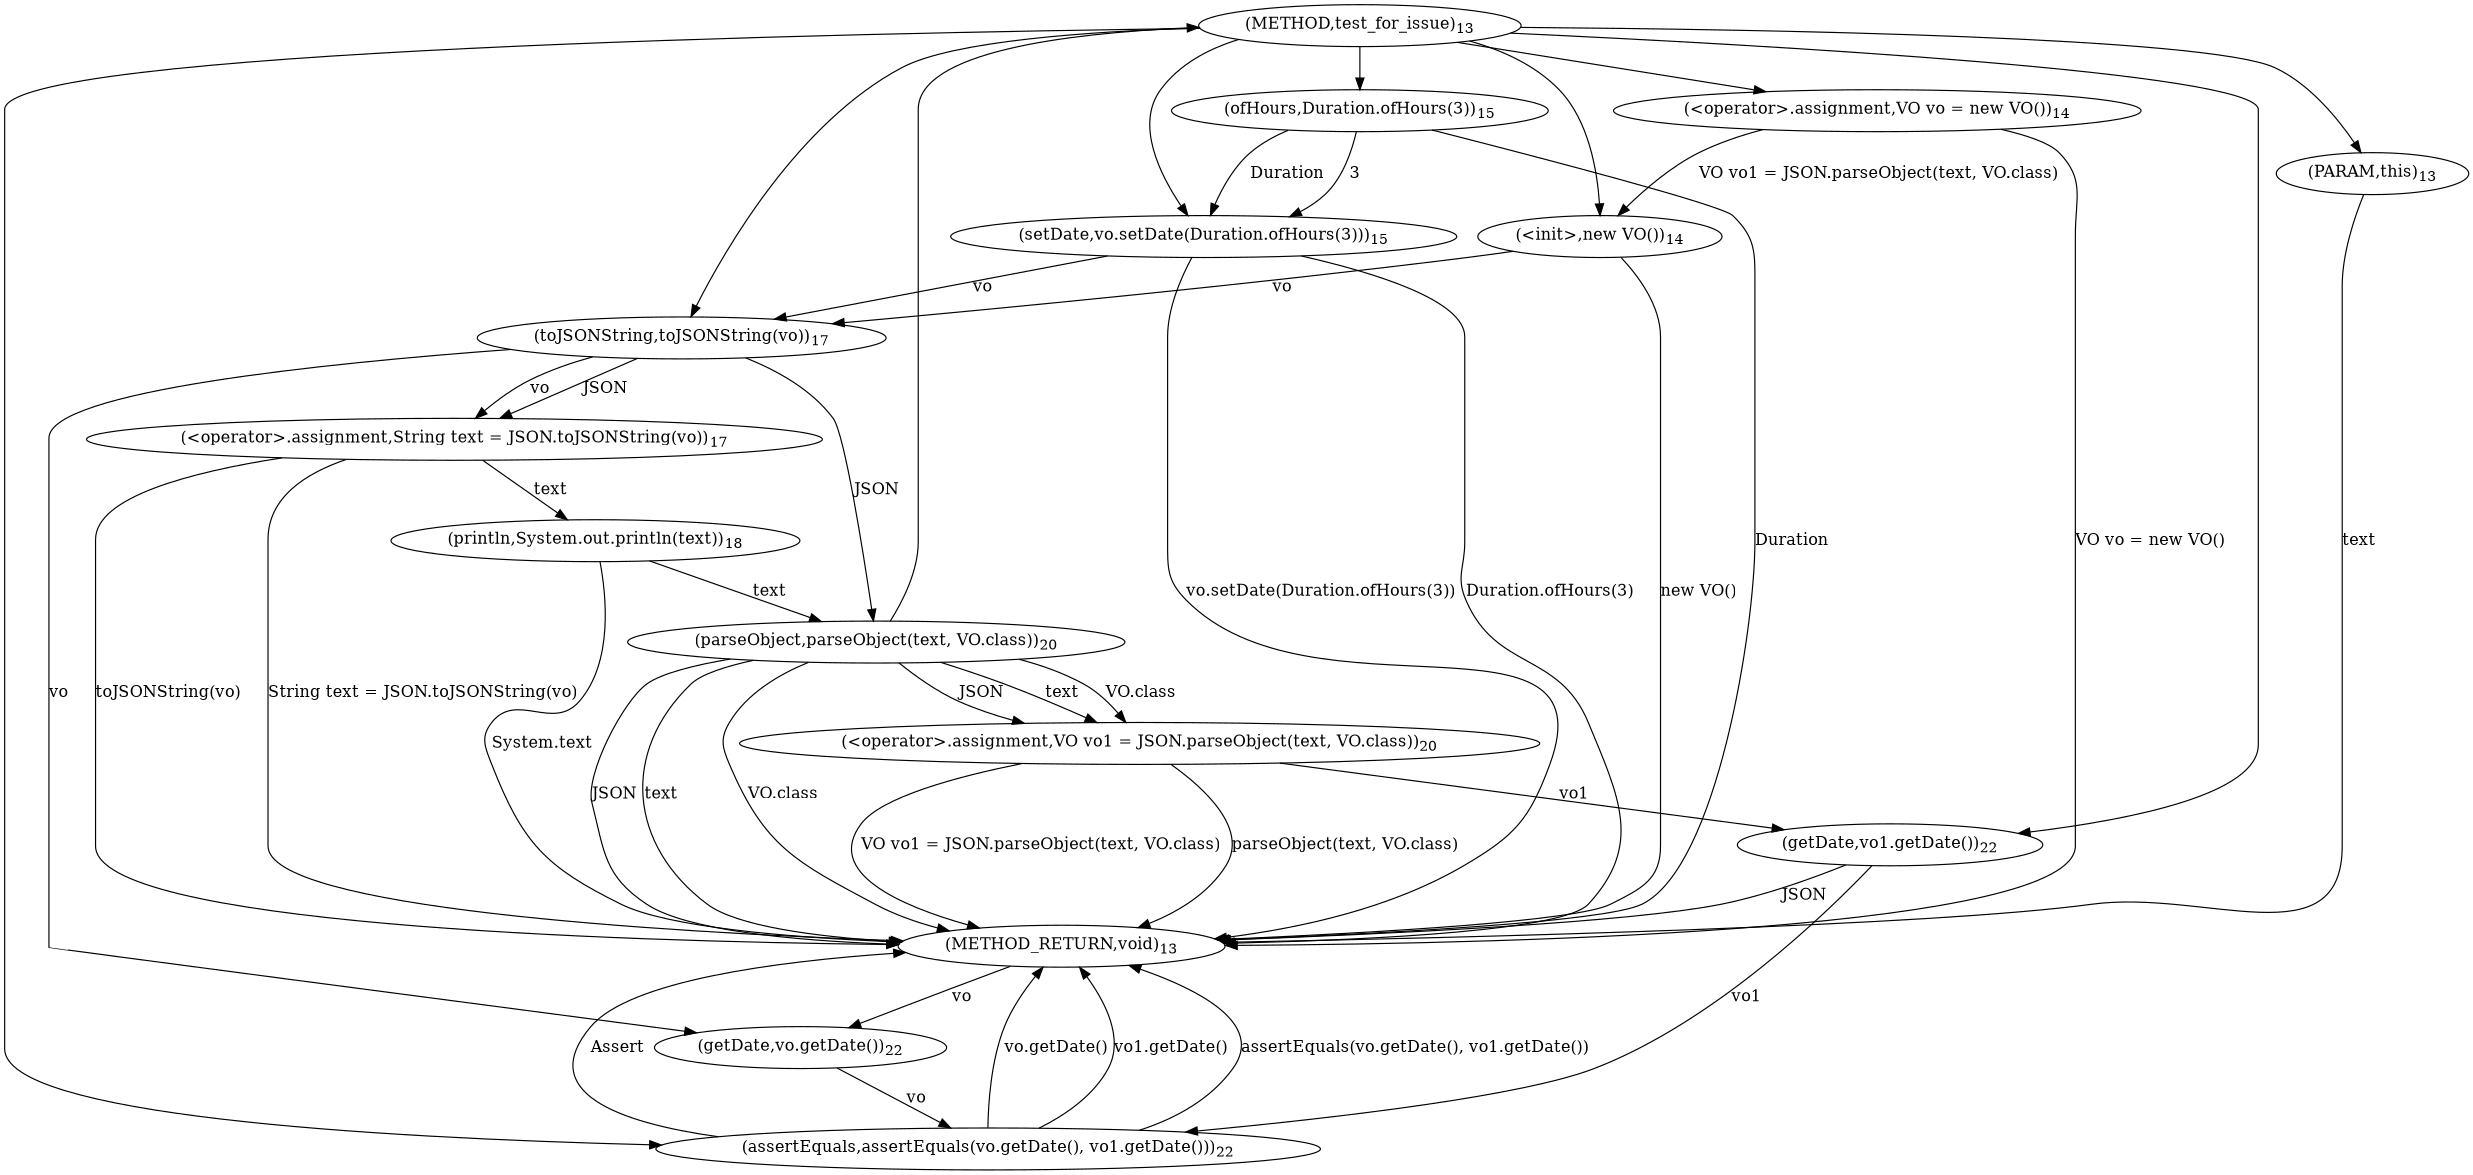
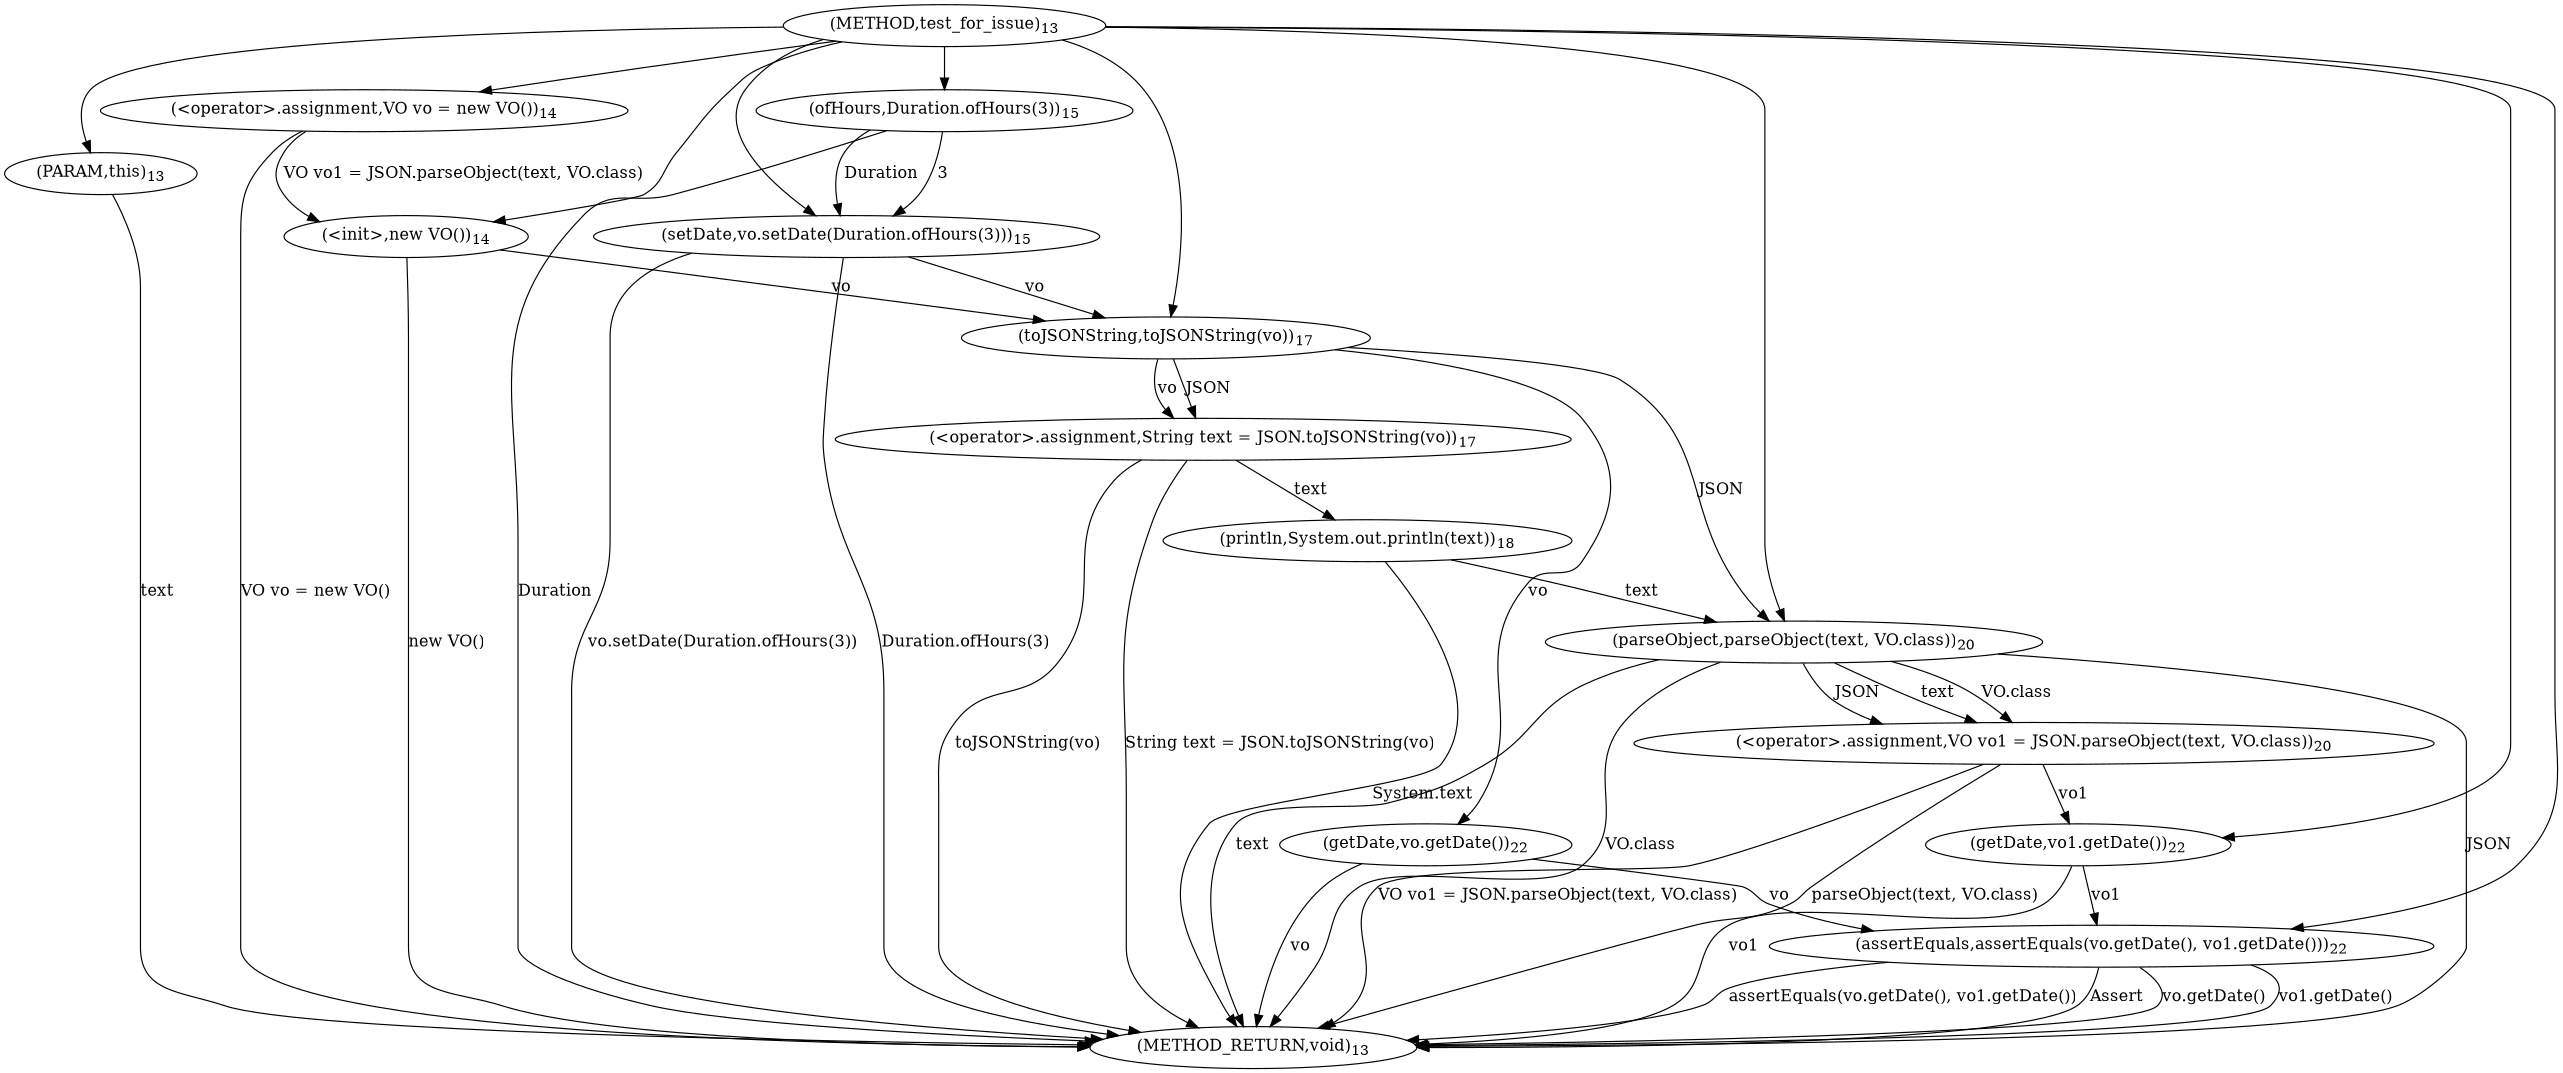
edge "(parseObject,parseObject(text, VO.class))" -> "(METHOD,test_for_issue)": reversed
edge "(getDate,vo1.getDate())" -> "(METHOD_RETURN,void)": label "JSON" -> "vo1"
edge "(METHOD_RETURN,void)" -> "(getDate,vo.getDate())": reversed
